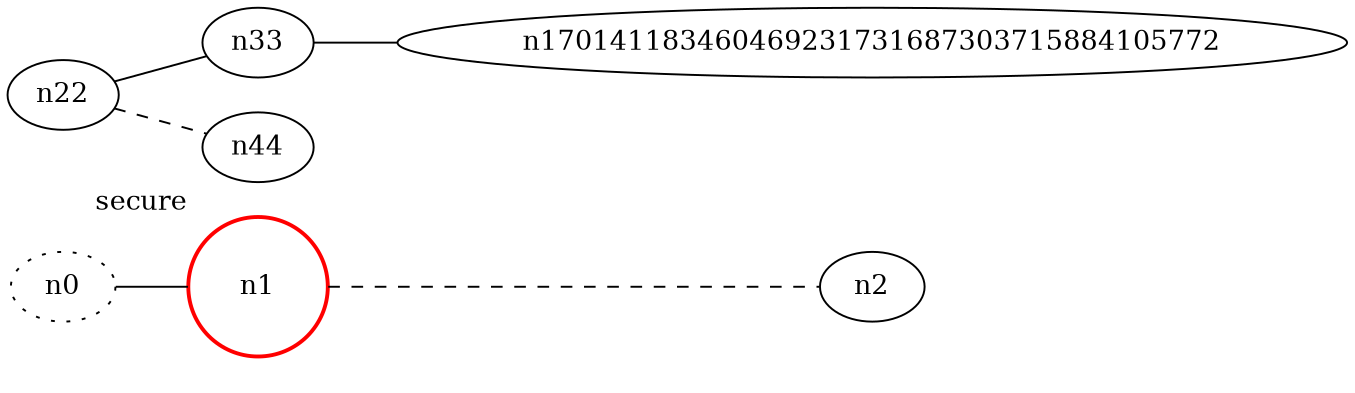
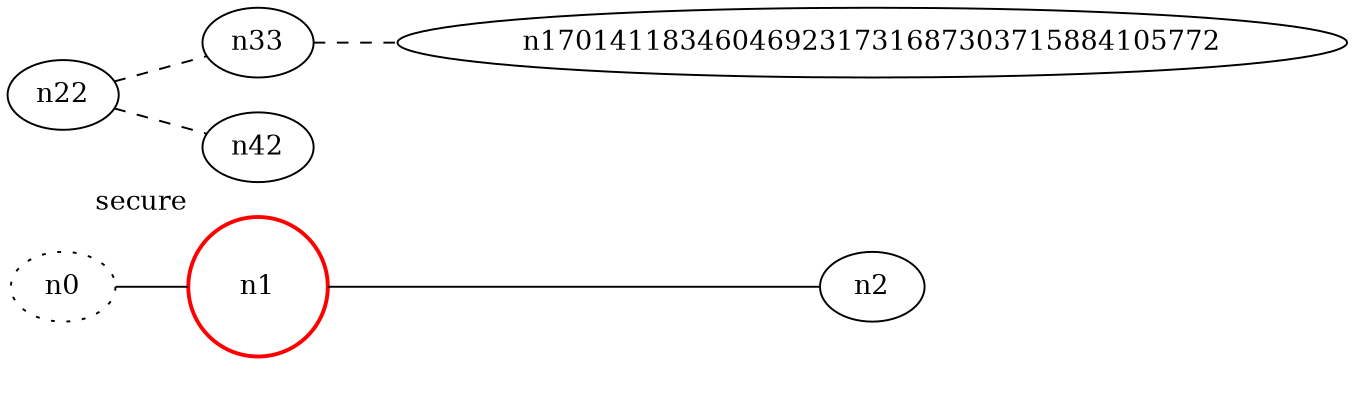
edge "n33" -- "n170141183460469231731687303715884105772": style solid -> dashed
edge "n33" -- "n22": style solid -> dashed
node "n44": label "n44" -> "n42"
edge "n1 secure" -- "n2": style dashed -> solid
